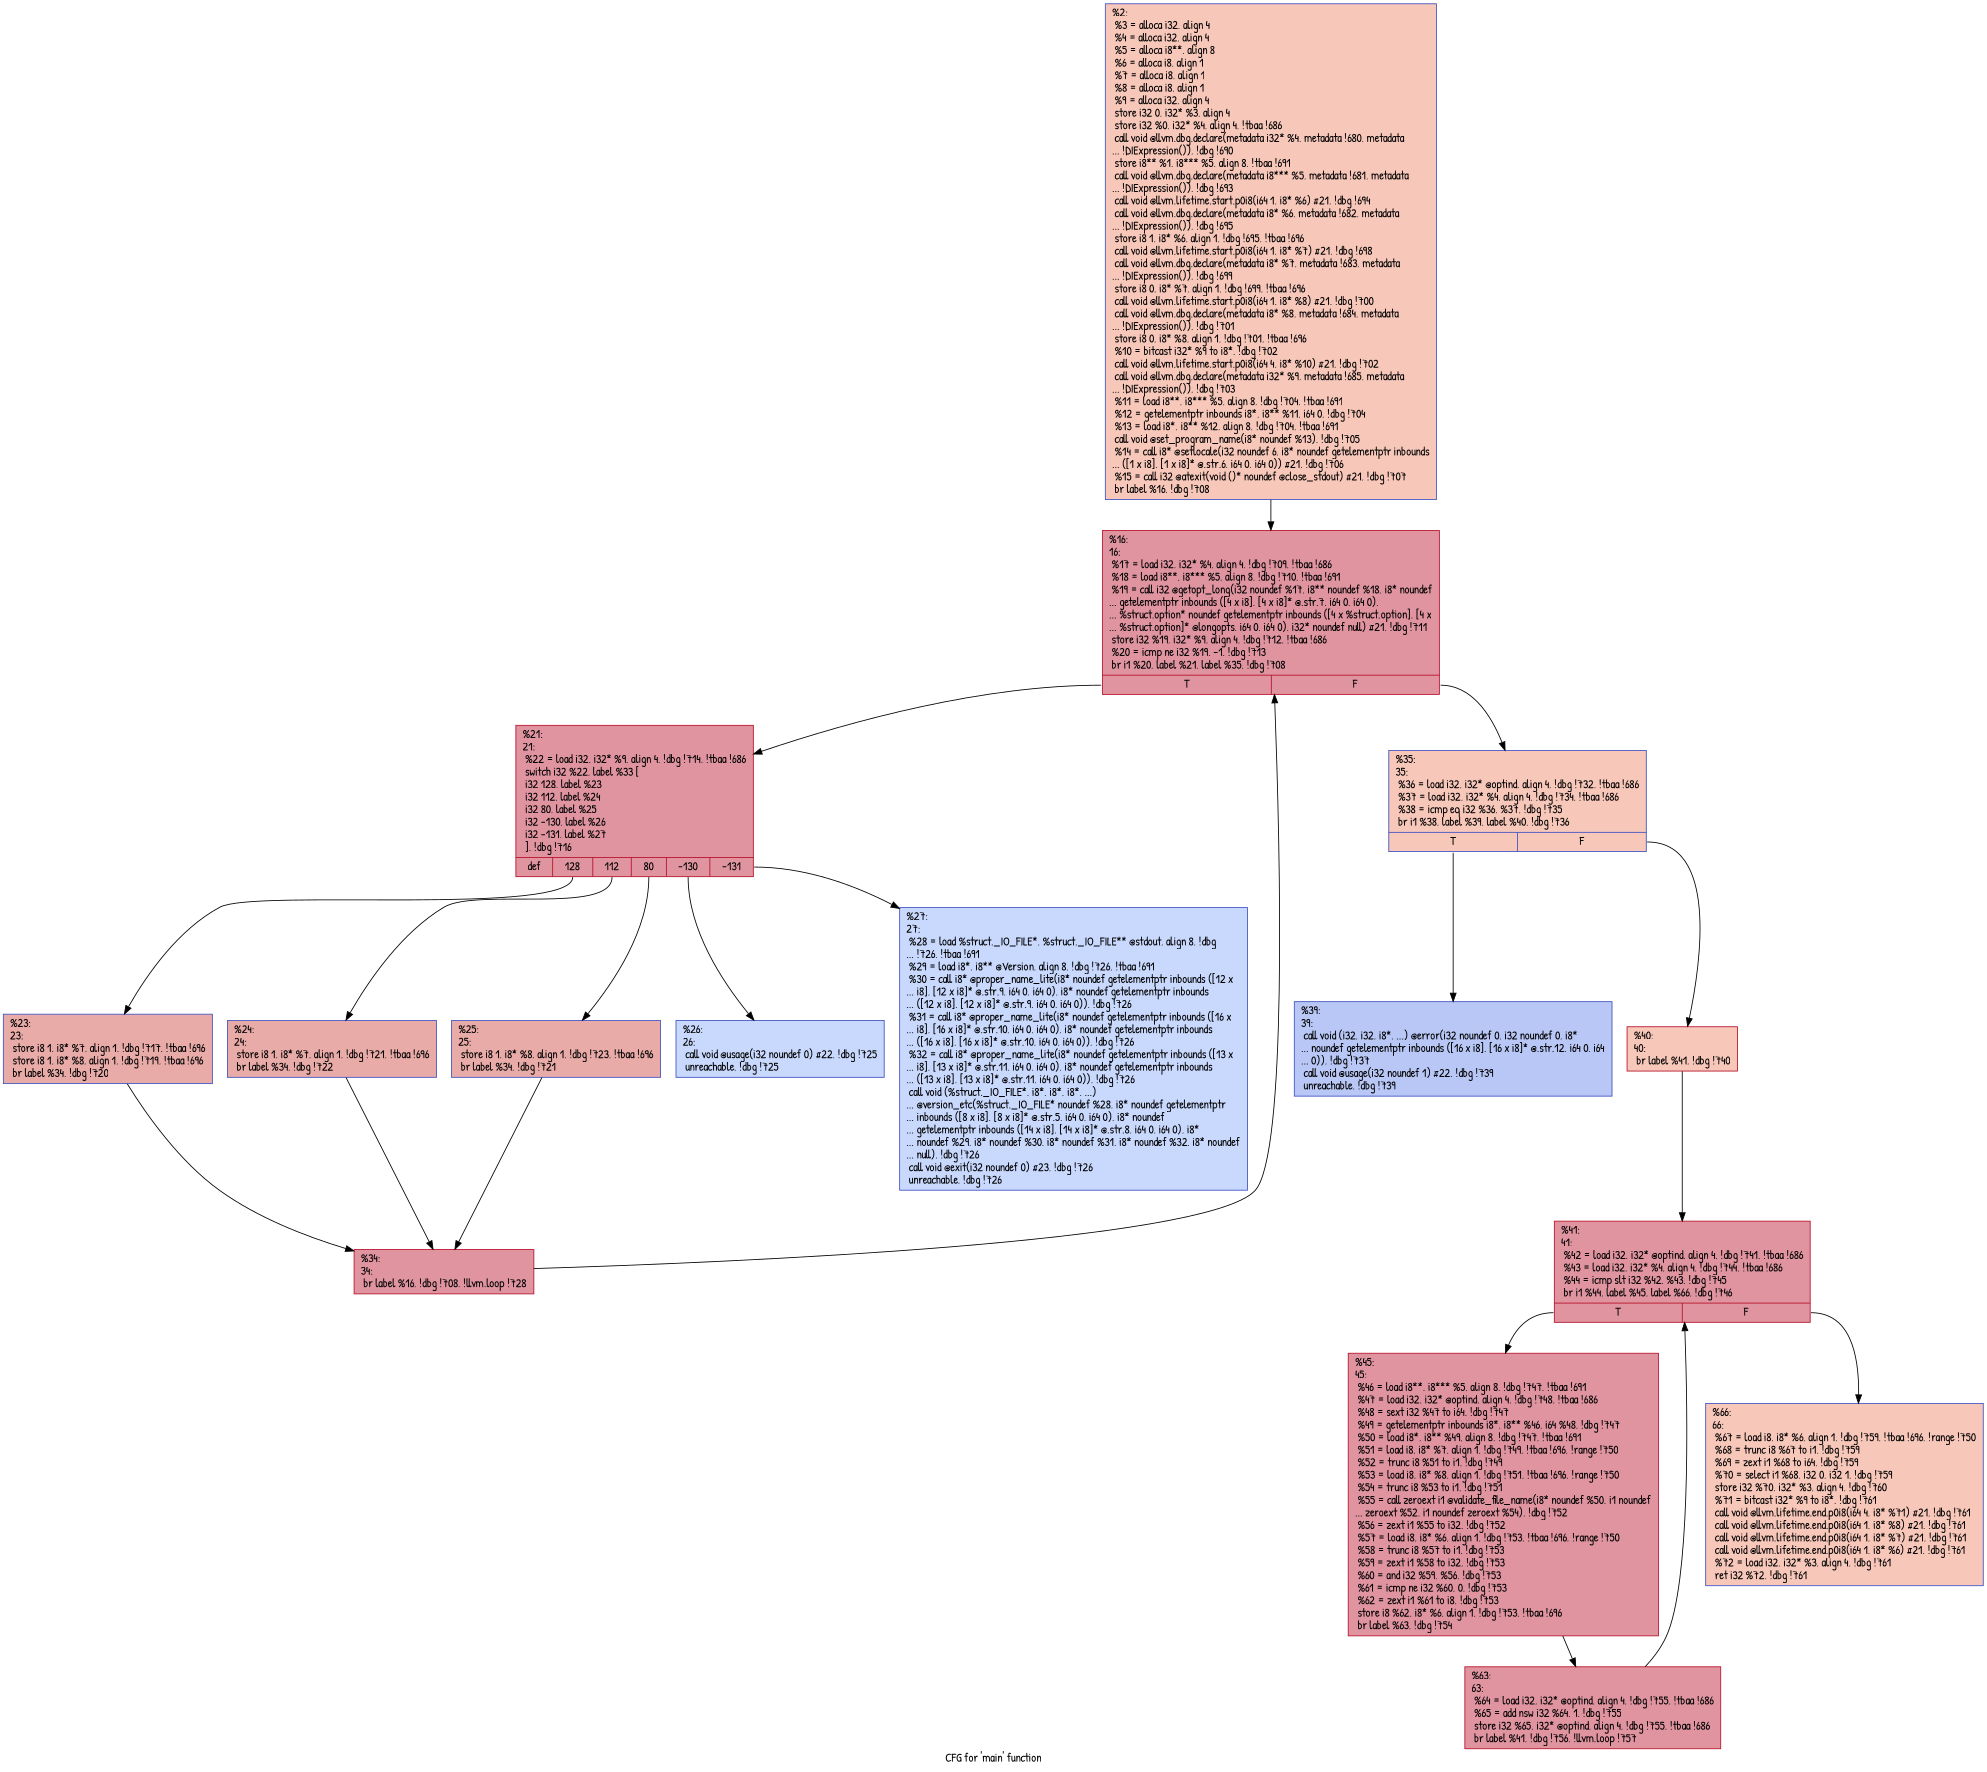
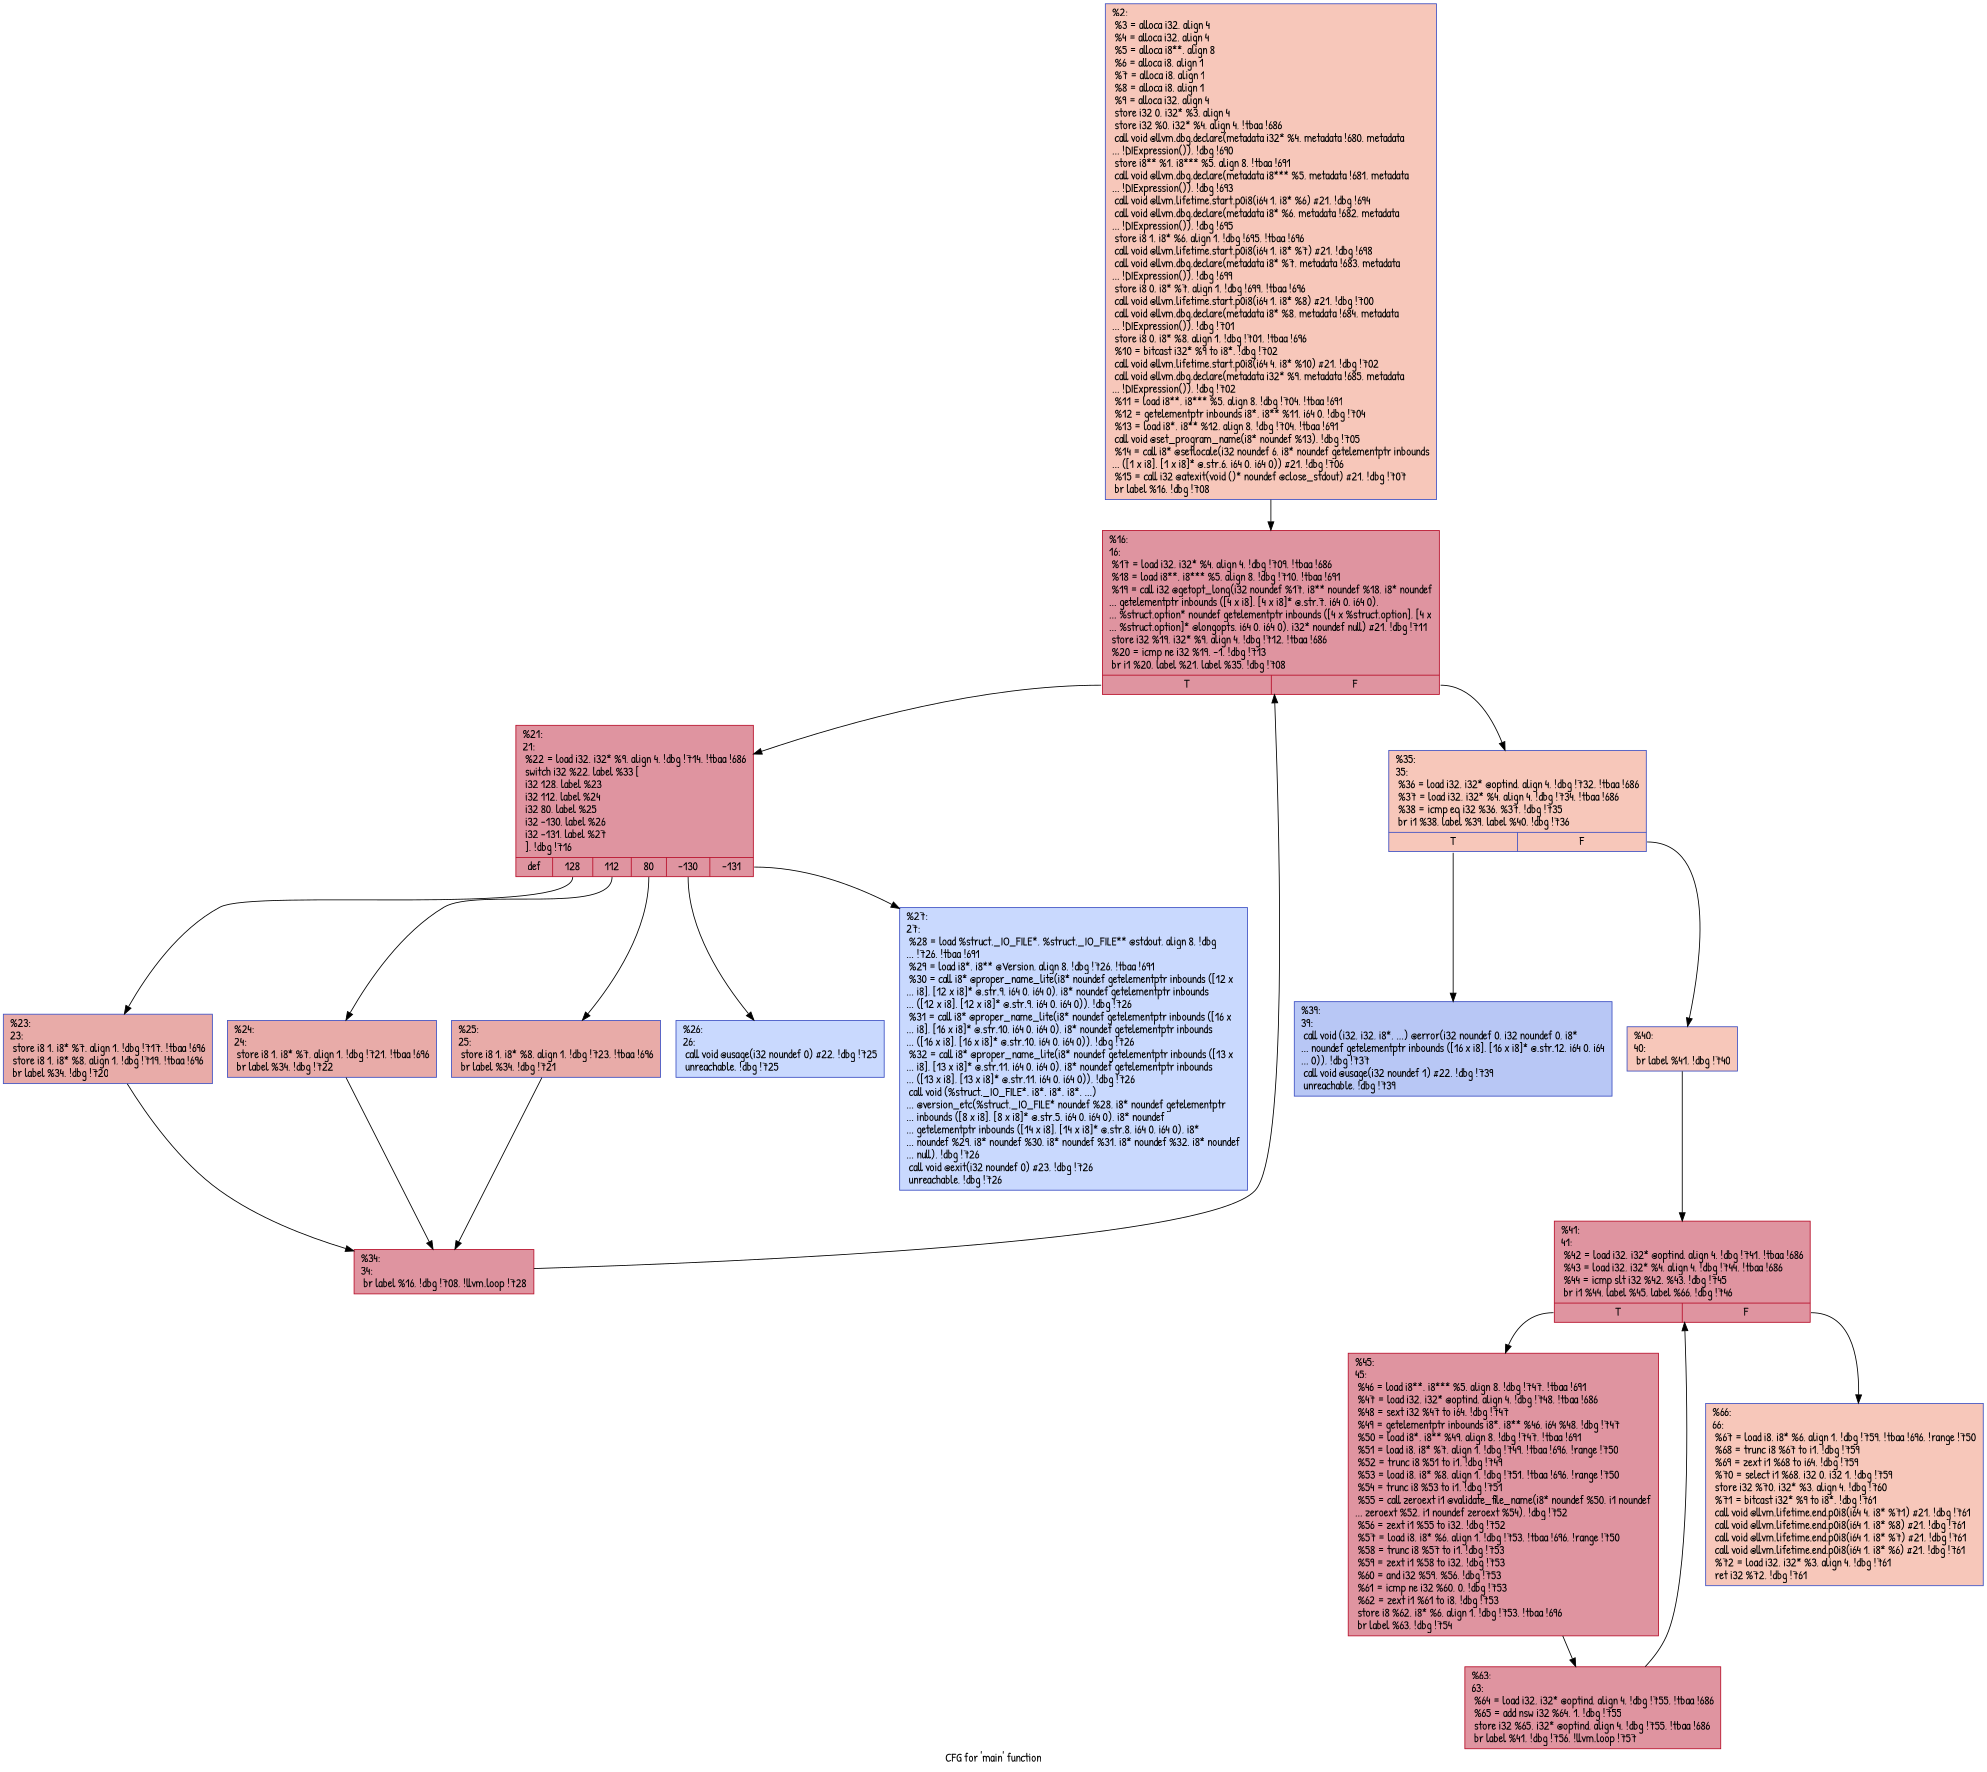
node "%2:": text "... !DIExpression()), !dbg !703" -> "... !DIExpression()), !dbg !702"
node "%40:": color #b70d28ff -> #3d50c3ff
